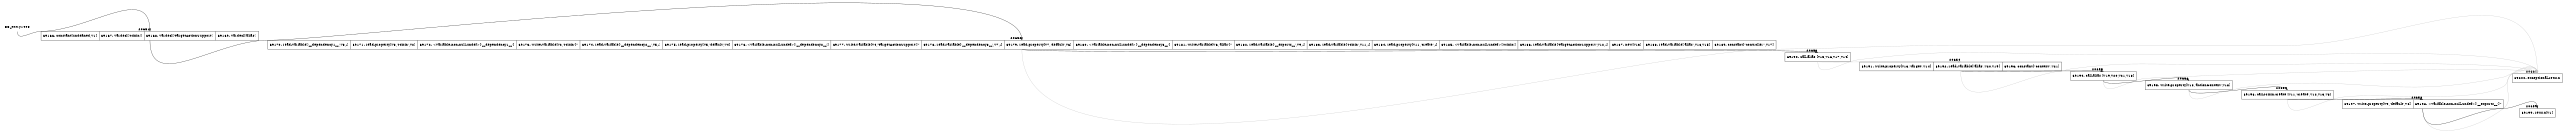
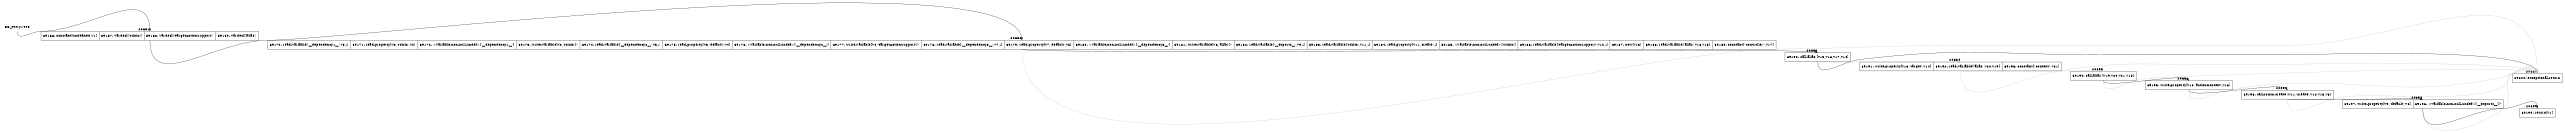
edge "69190: call-alias [v15,v16,v17,v14]" -> "69200: exceptional-return": color gray -> black
edge "69191: write-property[v13,'target',v14]" -> "69194: call-alias [v19,v20,v21,v18]": color black -> gray
